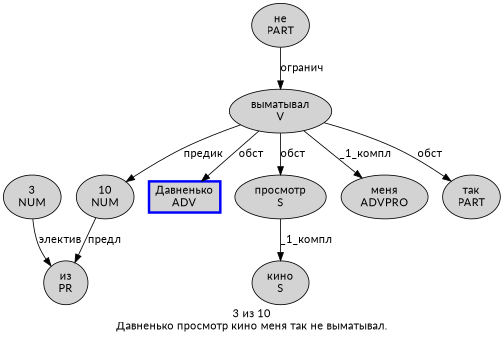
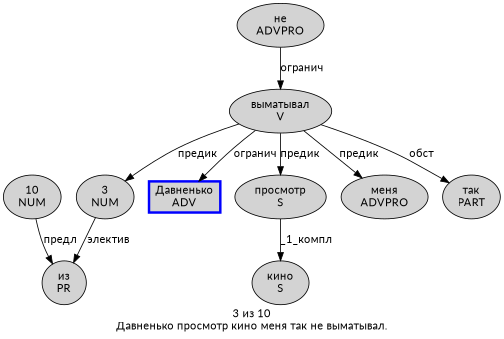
node "не PART": label "не PART" -> "не ADVPRO"
edge "выматывал V" -> "10 NUM": now "выматывал V" -> "3 NUM"
edge "выматывал V" -> "Давненько ADV": label "обст" -> "огранич"
edge "выматывал V" -> "просмотр S": label "обст" -> "предик"
edge "выматывал V" -> "меня ADVPRO": label "_1_компл" -> "предик"
